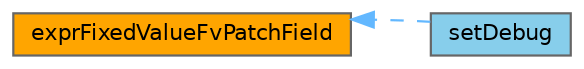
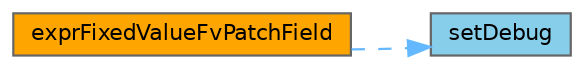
edge "setDebug" -> "exprFixedValueFvPatchField": reversed
